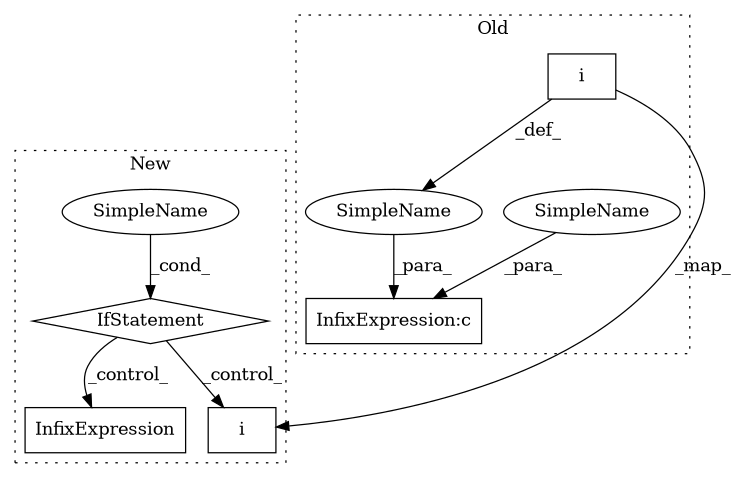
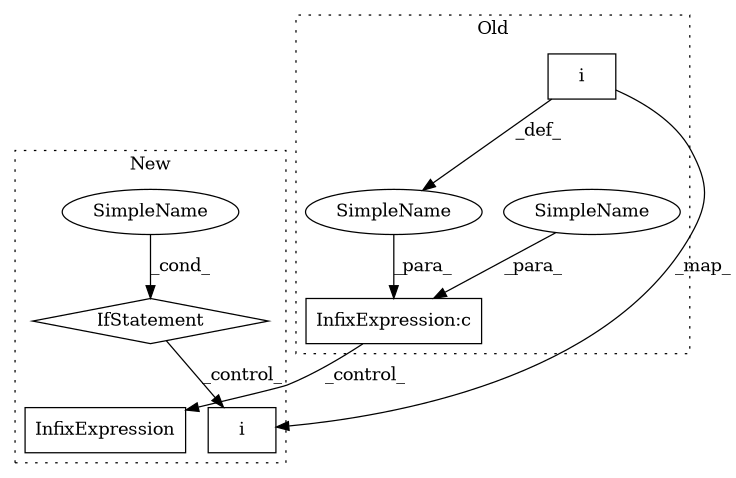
edge "IfStatement" -> "InfixExpression": now "InfixExpression:c" -> "InfixExpression"
